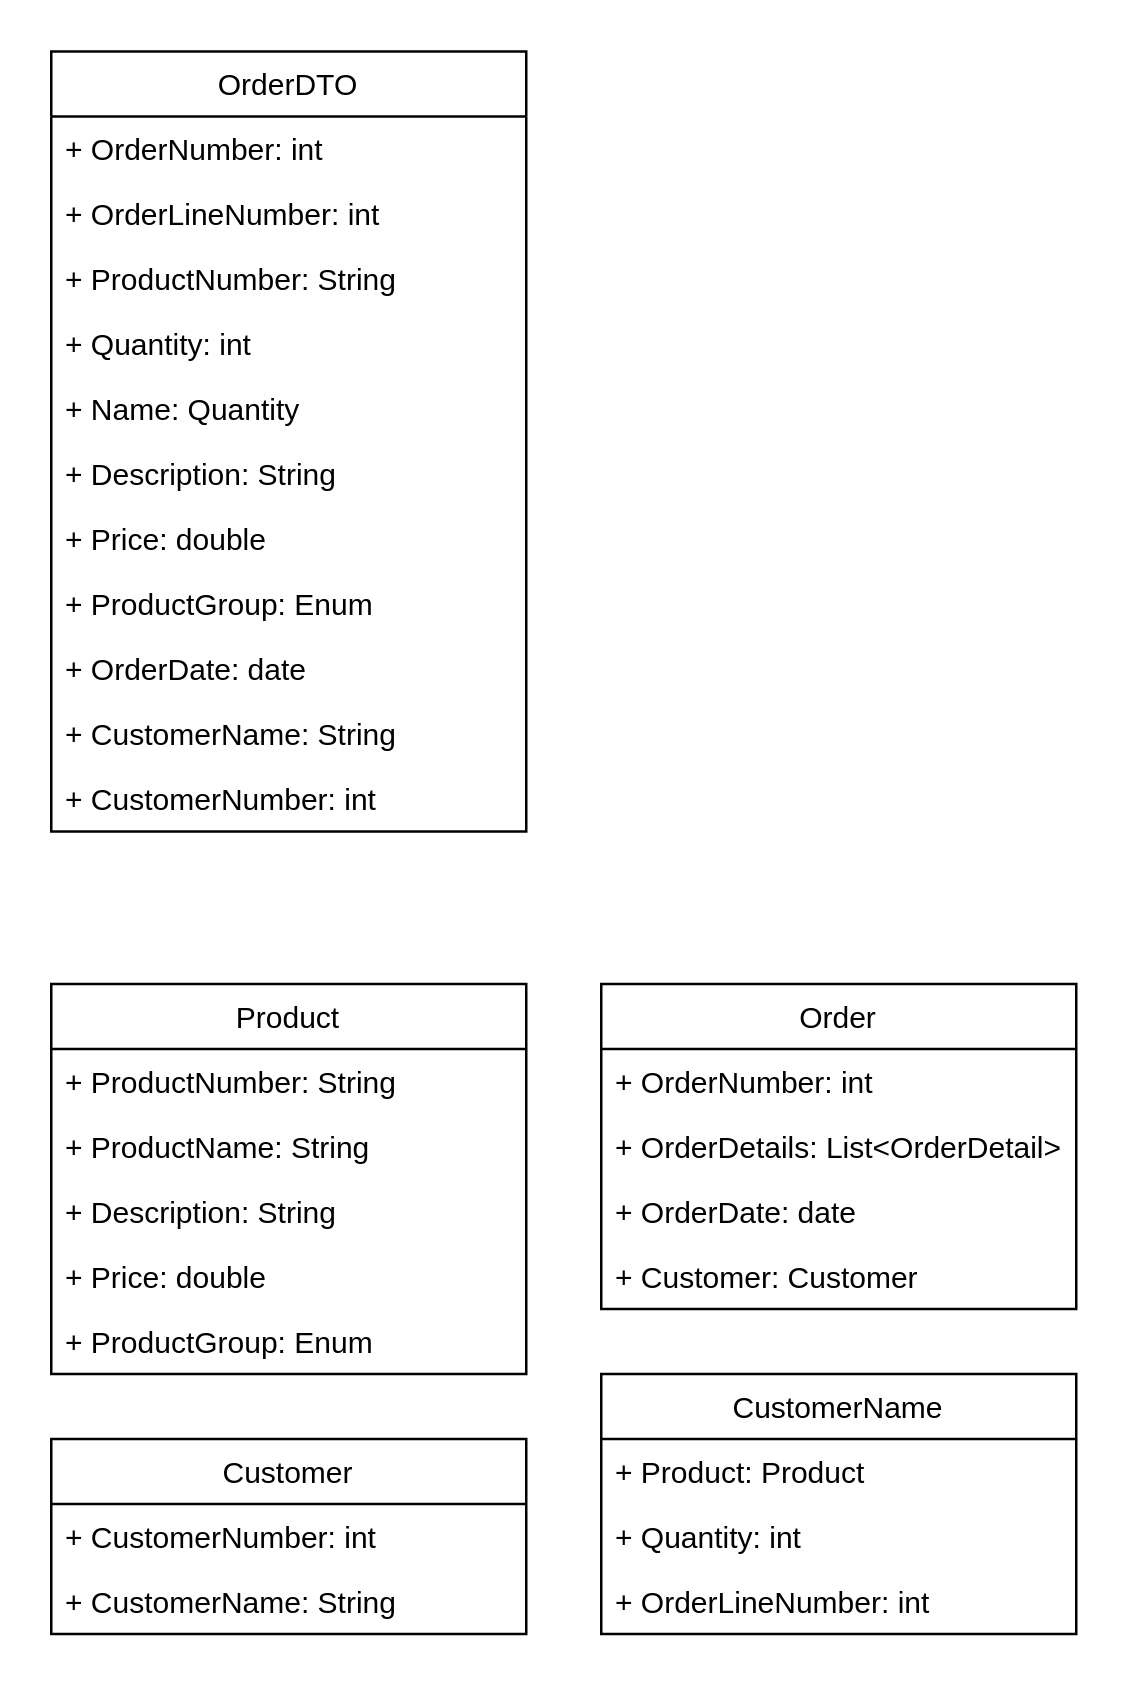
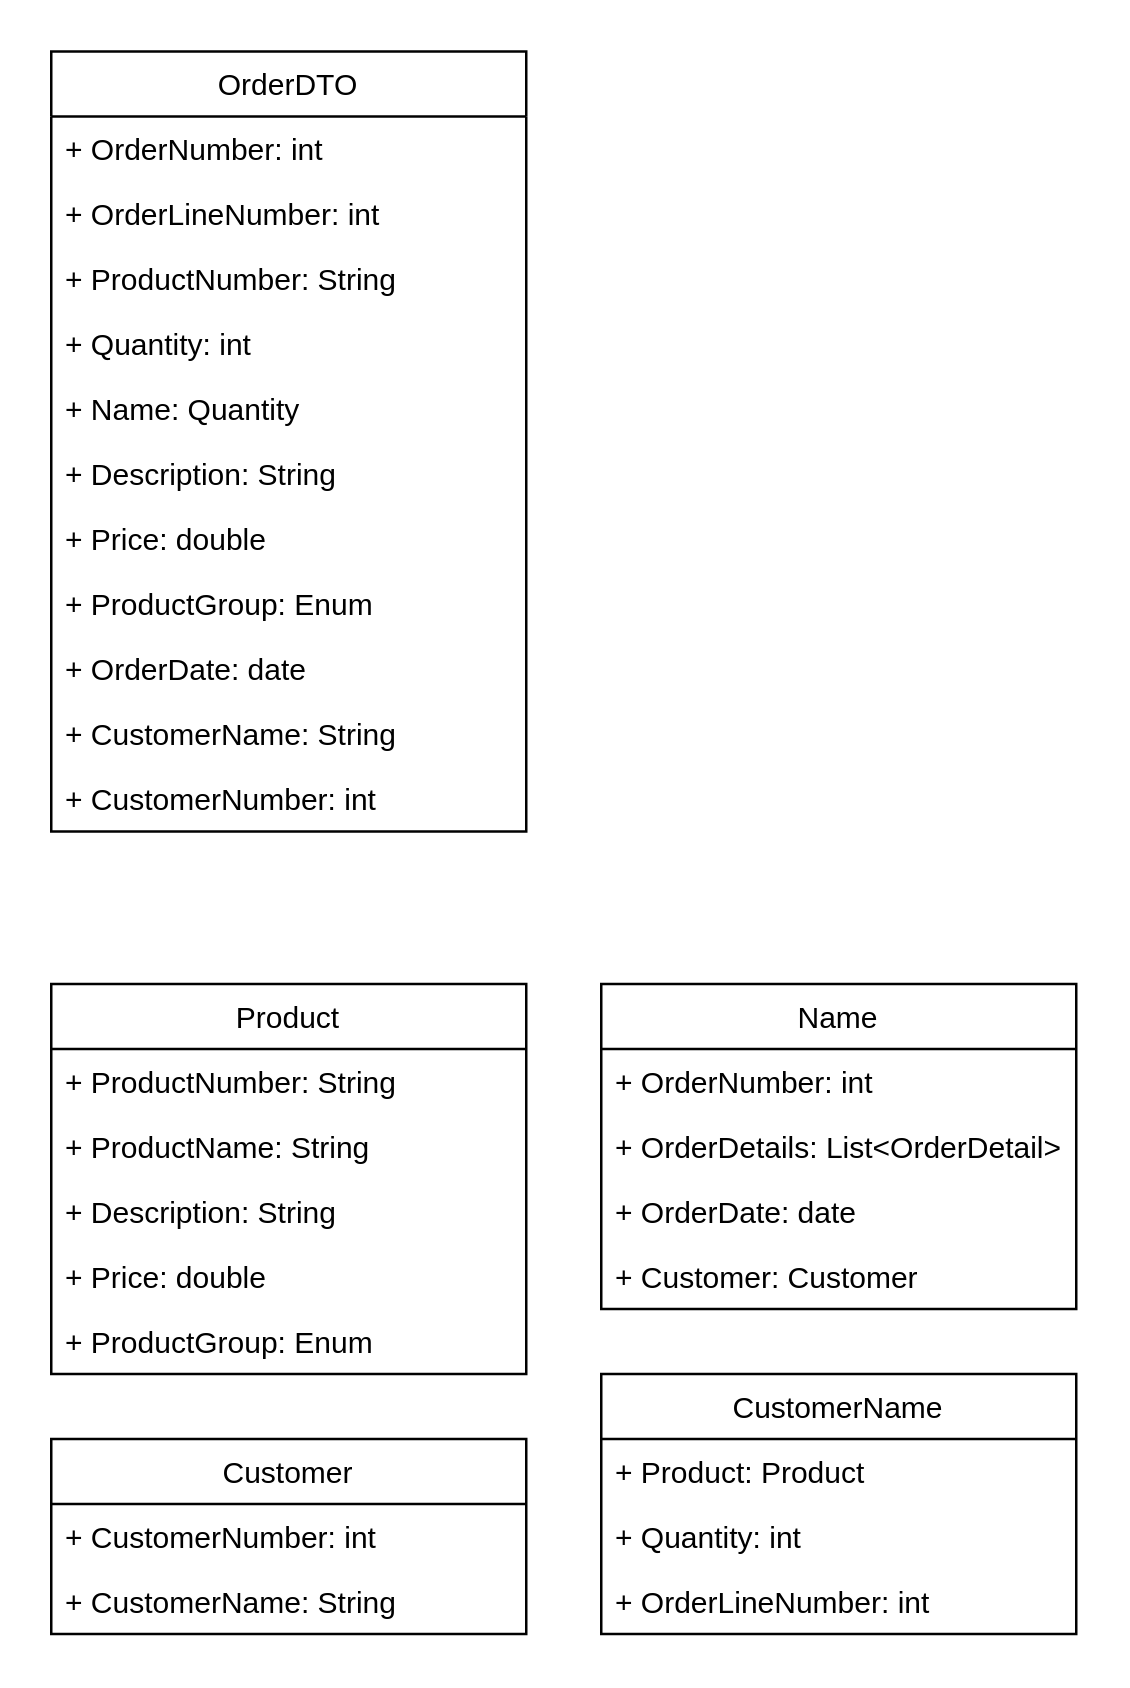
node "Order": label "Order" -> "Name"
